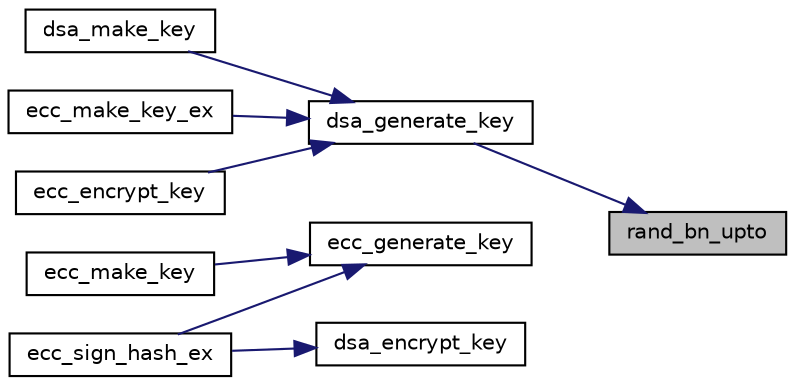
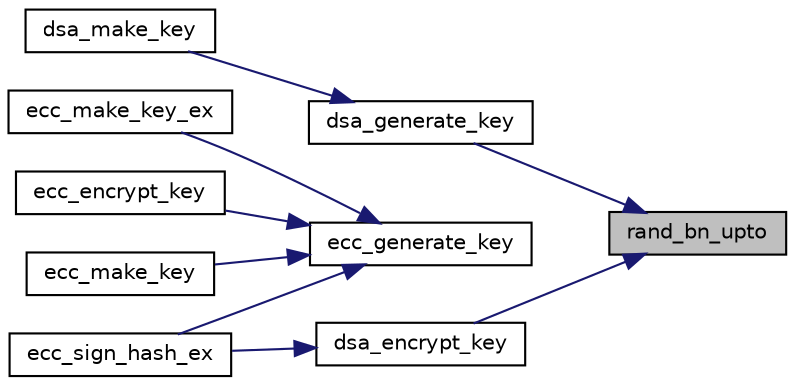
edge "ecc_make_key_ex" -> "dsa_generate_key": now "ecc_make_key_ex" -> "ecc_generate_key"
edge "ecc_encrypt_key" -> "dsa_generate_key": now "ecc_encrypt_key" -> "ecc_generate_key"
edge "dsa_encrypt_key" -> "rand_bn_upto": added
